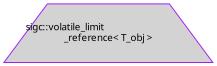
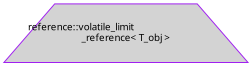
node "sigc::volatile_limit _reference< T_obj >": label "sigc::volatile_limit _reference< T_obj >" -> "reference::volatile_limit _reference< T_obj >"
